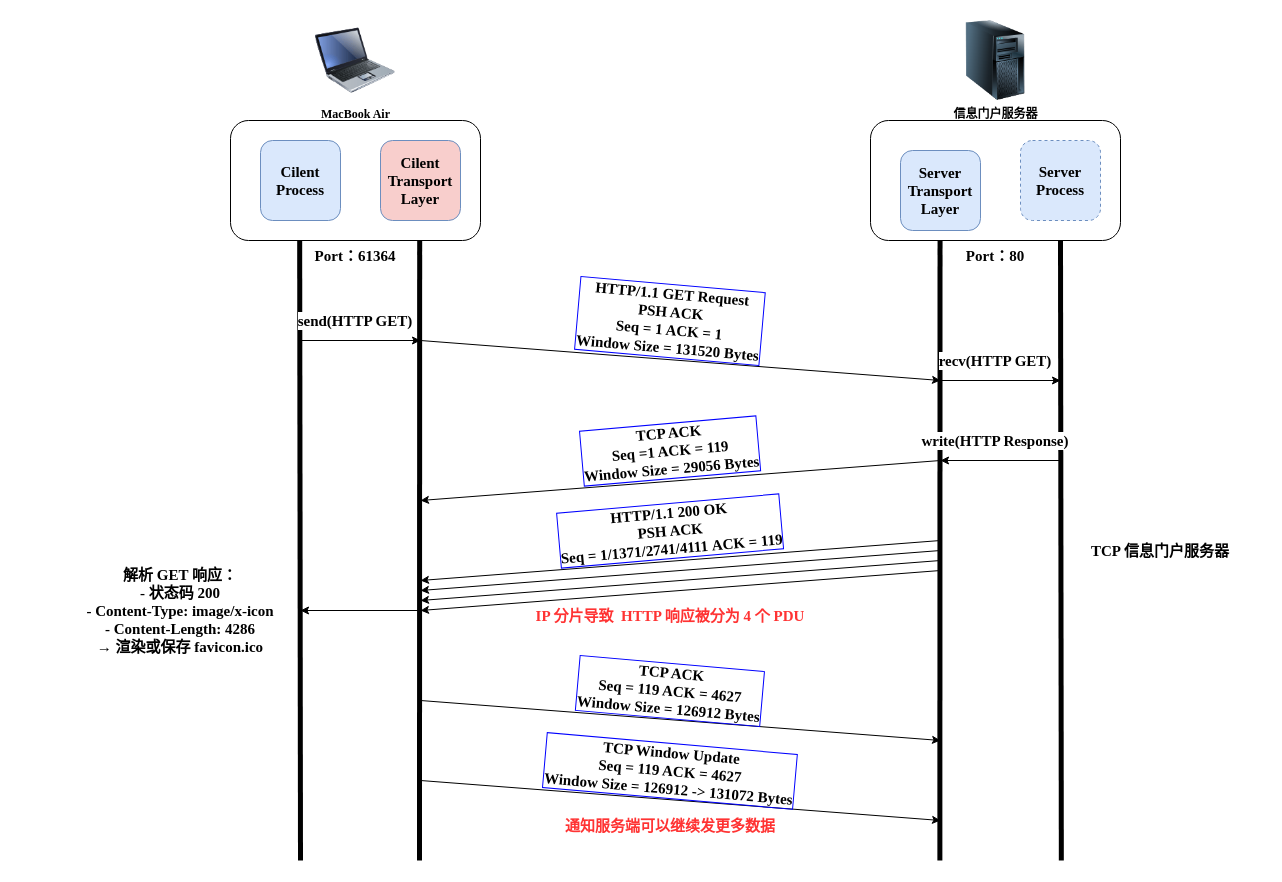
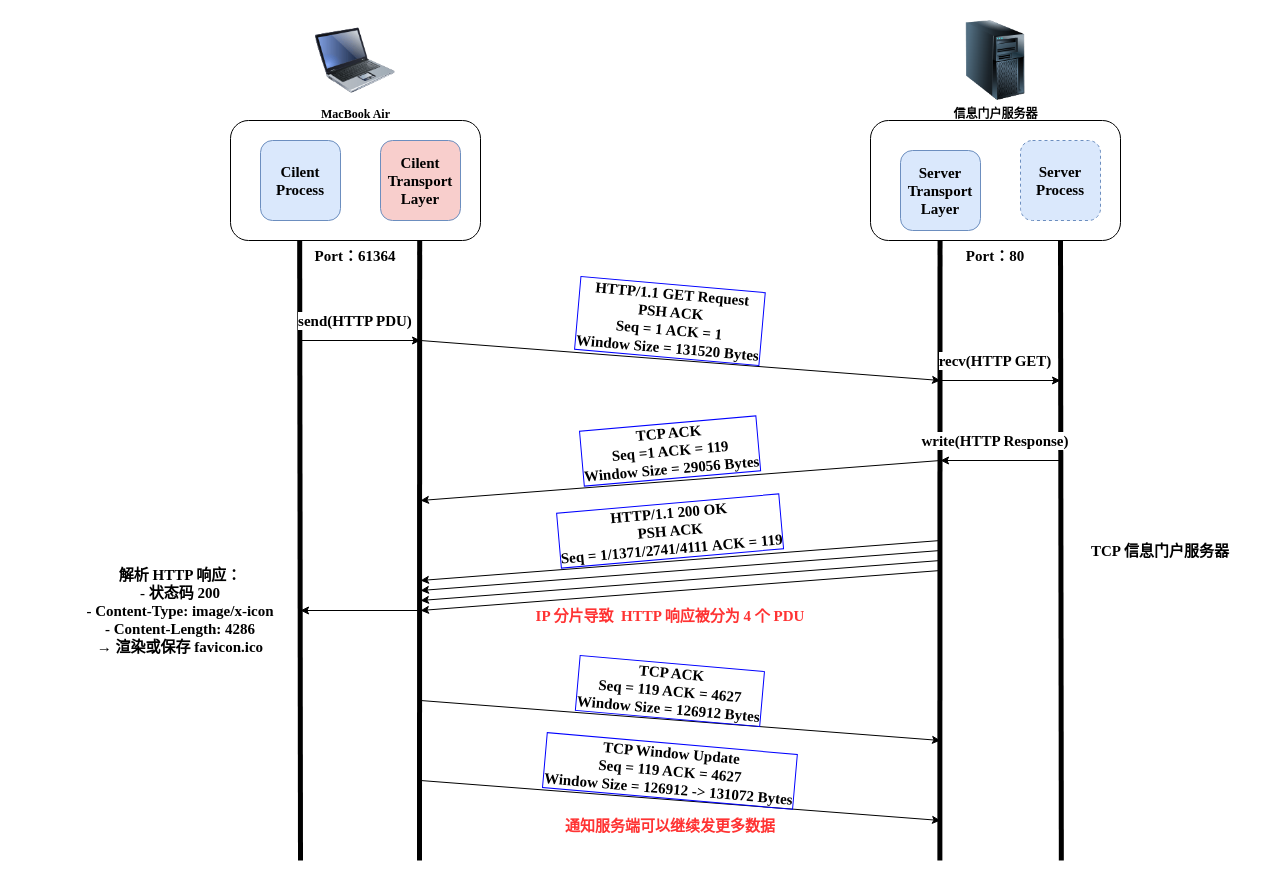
node "send(HTTP GET)": label "send(HTTP GET)" -> "send(HTTP PDU)"
node "解析 GET 响应： - 状态码 200 - Content-Type: image/x-icon - Content-Length: 4286 → 渲染或保存 favicon.ico": label "解析 GET 响应： - 状态码 200 - Content-Type: image/x-icon - Content-Length: 4286 → 渲染或保存 favicon.ico" -> "解析 HTTP 响应： - 状态码 200 - Content-Type: image/x-icon - Content-Length: 4286 → 渲染或保存 favicon.ico"
